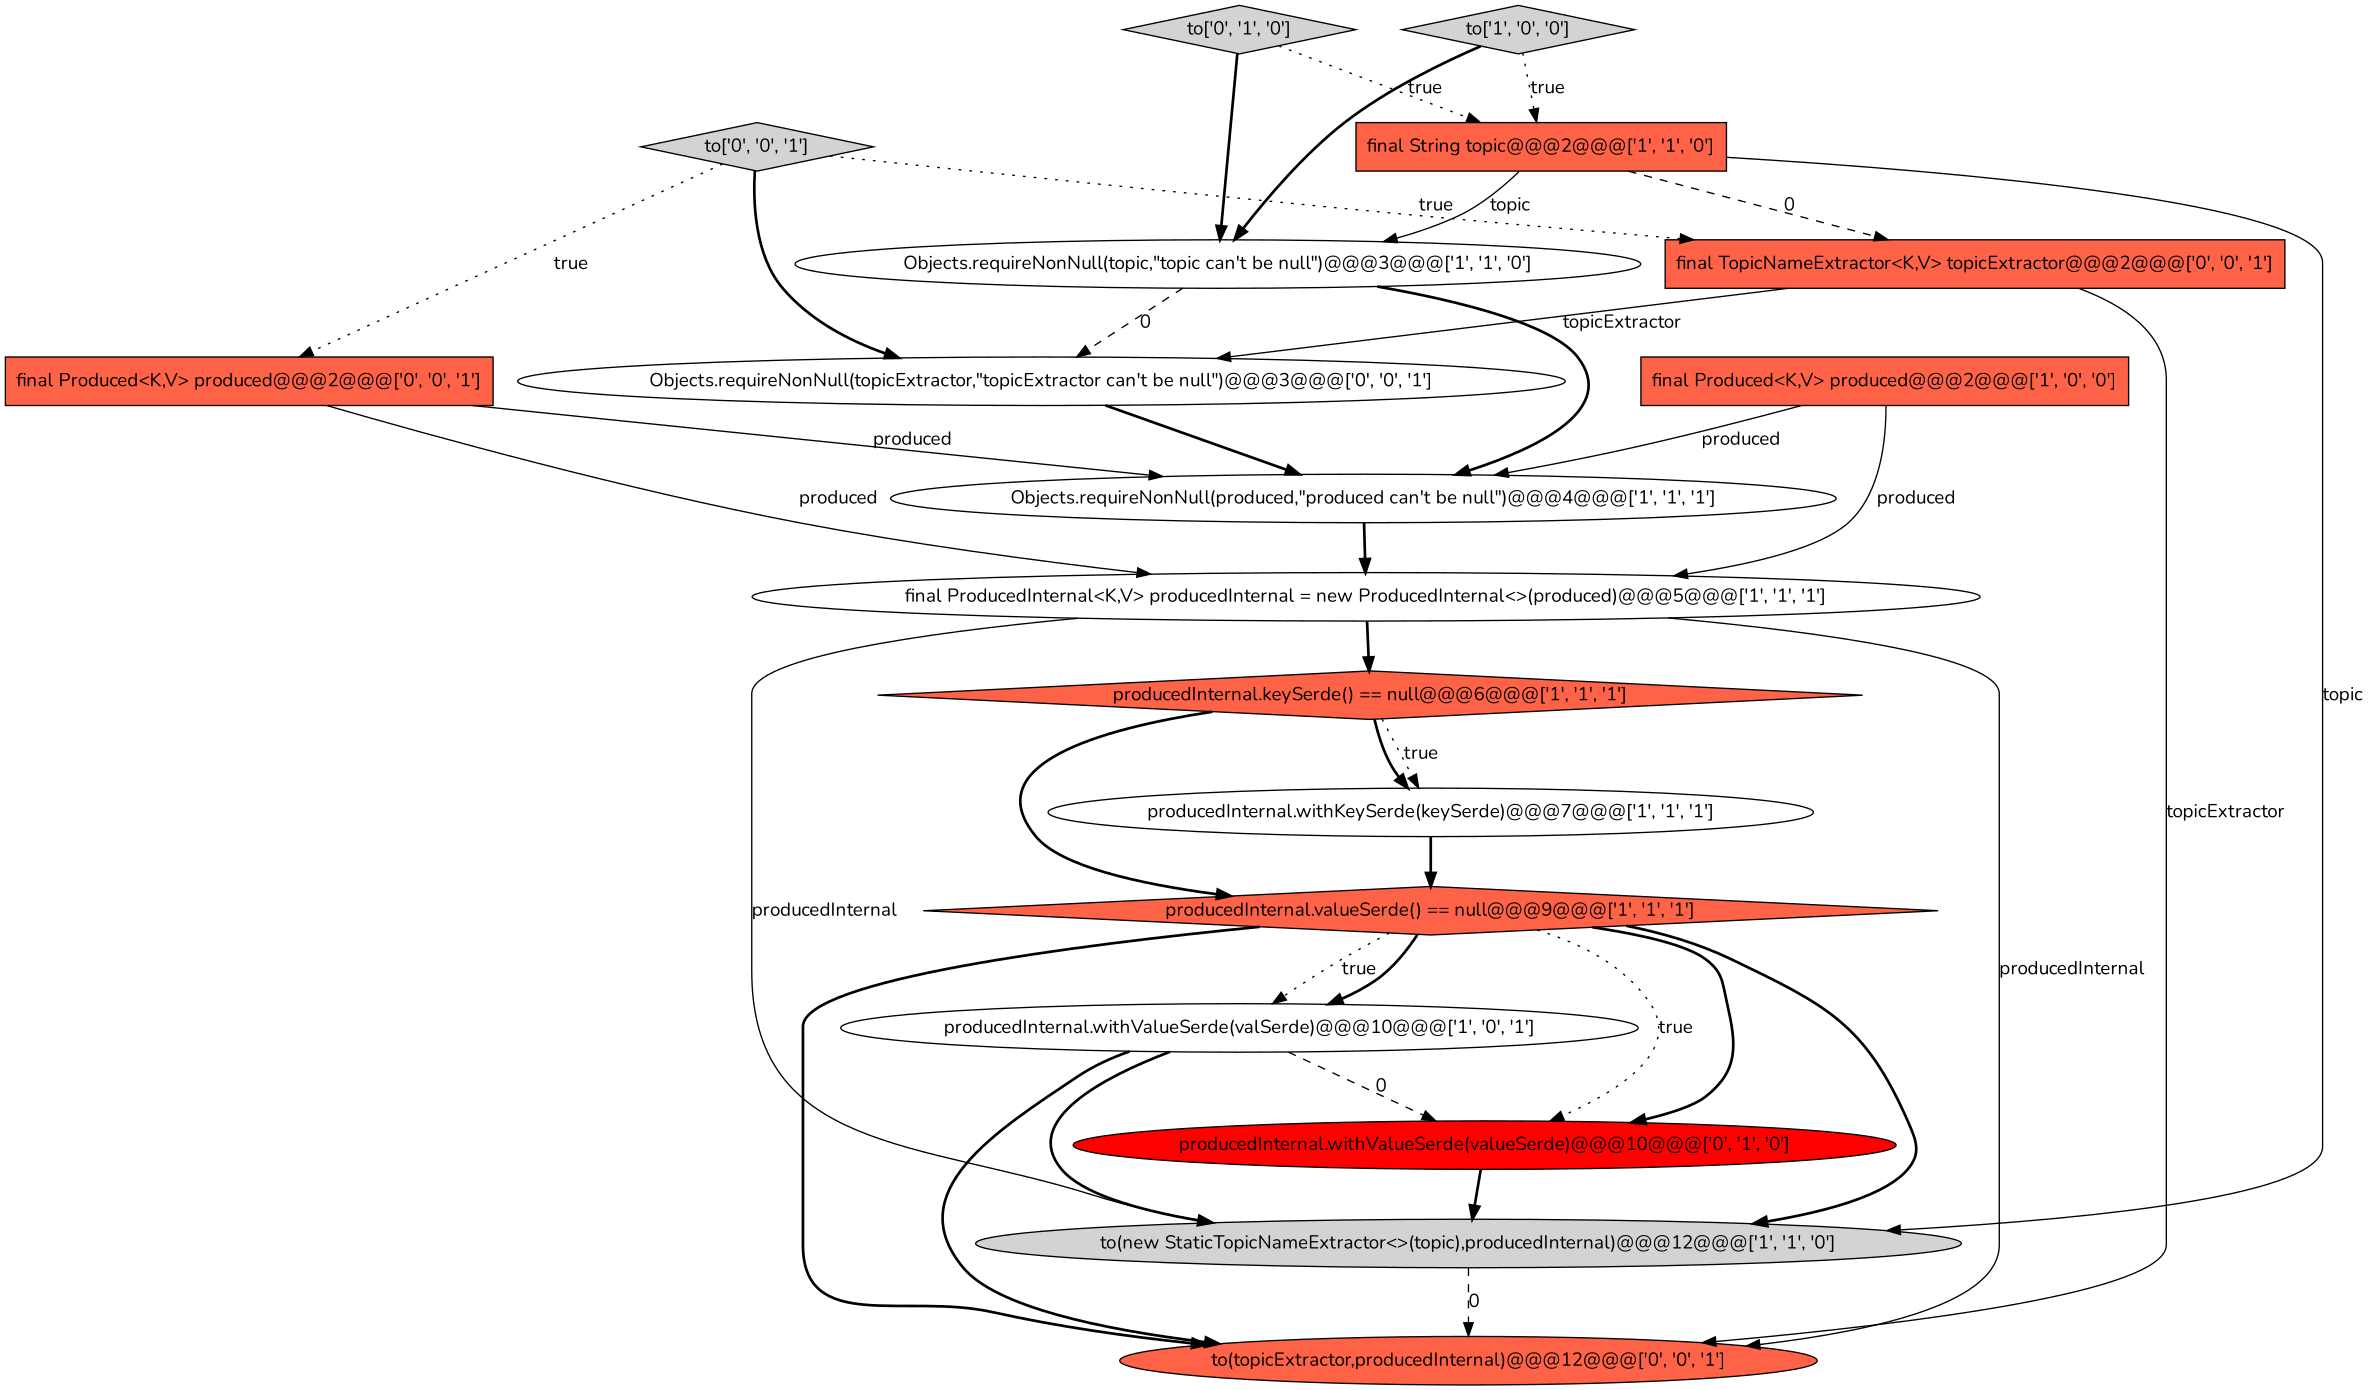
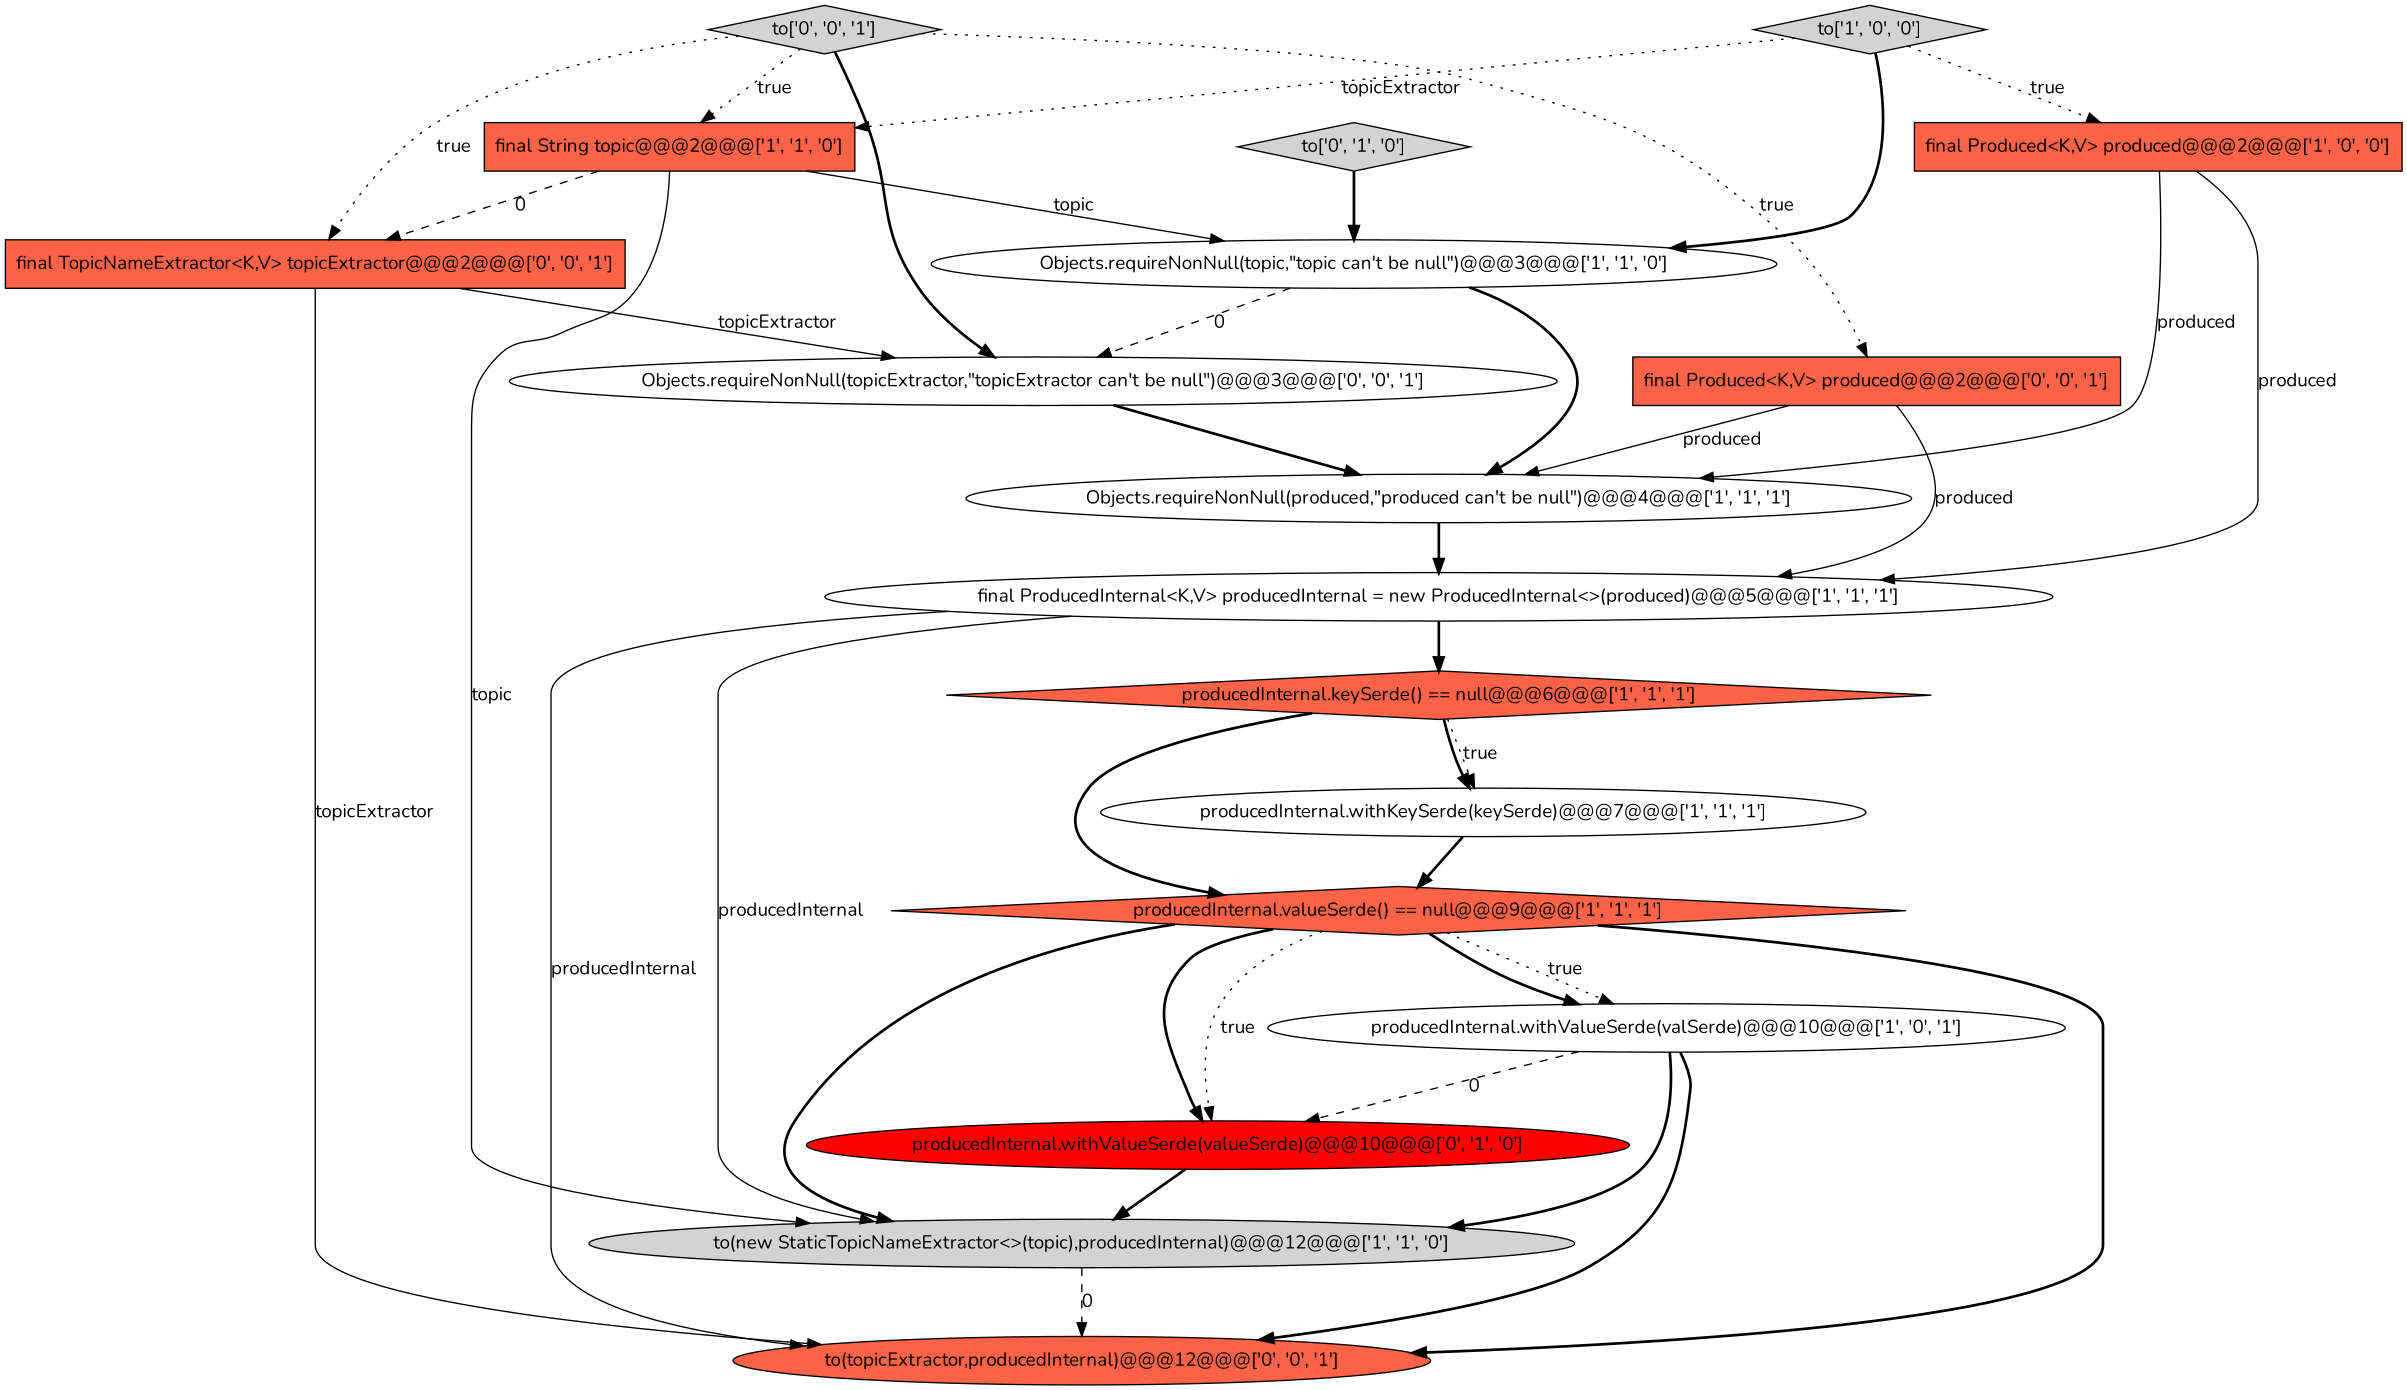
edge "to['0', '1', '0']" -> "final String topic@@@2@@@['1', '1', '0']": now "to['0', '0', '1']" -> "final String topic@@@2@@@['1', '1', '0']"
edge "to['1', '0', '0']" -> "final Produced<K,V> produced@@@2@@@['1', '0', '0']": added, label "true"
edge "to['1', '0', '0']" -> "final String topic@@@2@@@['1', '1', '0']": label "true" -> "topicExtractor"
